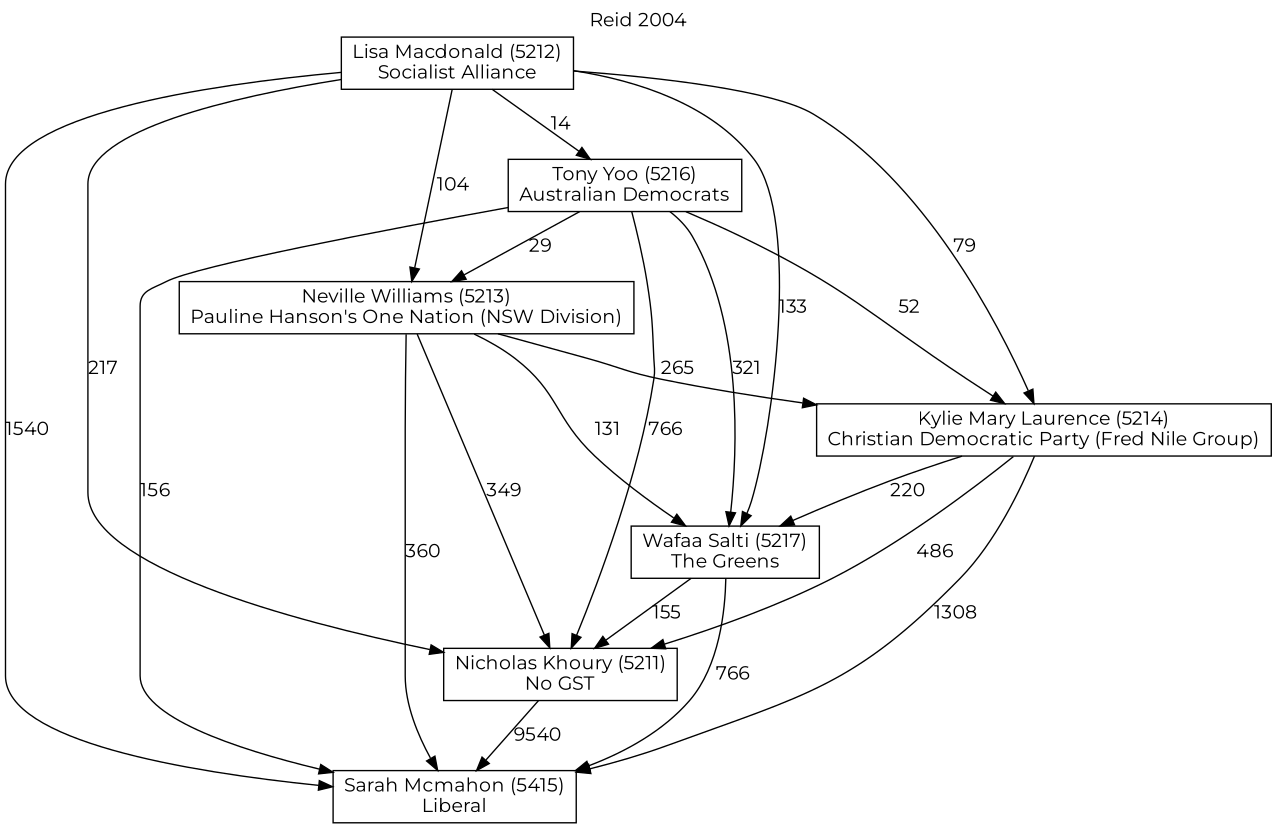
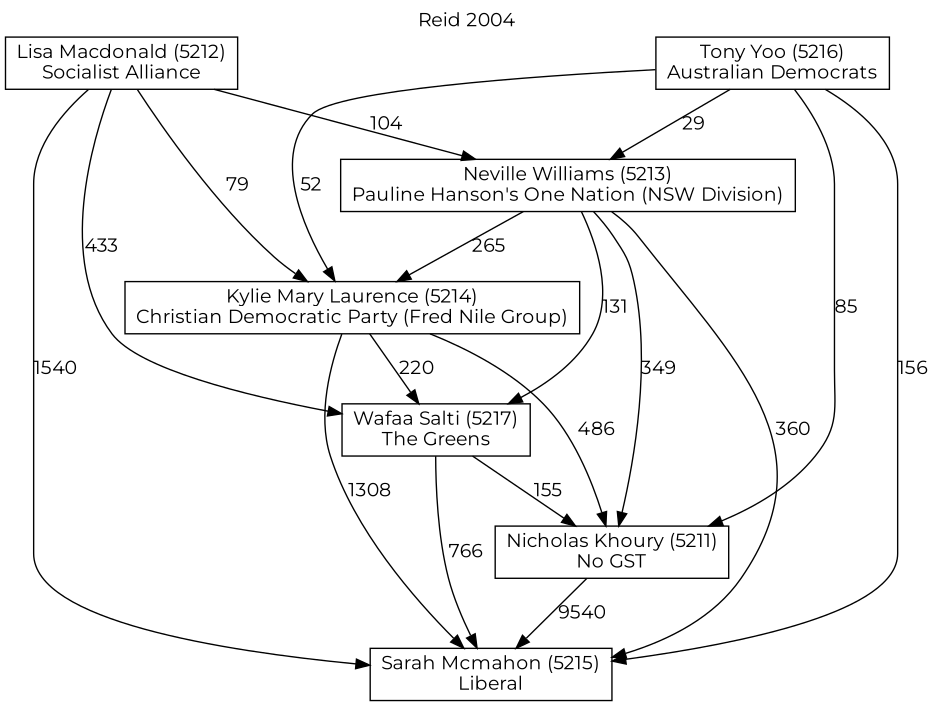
edge "Lisa Macdonald (5212) Socialist Alliance" -> "Tony Yoo (5216) Australian Democrats": removed, label "14"
edge "Lisa Macdonald (5212) Socialist Alliance" -> "Wafaa Salti (5217) The Greens": label "133" -> "433"
edge "Tony Yoo (5216) Australian Democrats" -> "Wafaa Salti (5217) The Greens": removed, label "321"
edge "Lisa Macdonald (5212) Socialist Alliance" -> "Nicholas Khoury (5211) No GST": removed, label "217"
edge "Tony Yoo (5216) Australian Democrats" -> "Nicholas Khoury (5211) No GST": label "766" -> "85"
node "Sarah Mcmahon (5415) Liberal": label "Sarah Mcmahon (5415) Liberal" -> "Sarah Mcmahon (5215) Liberal"
